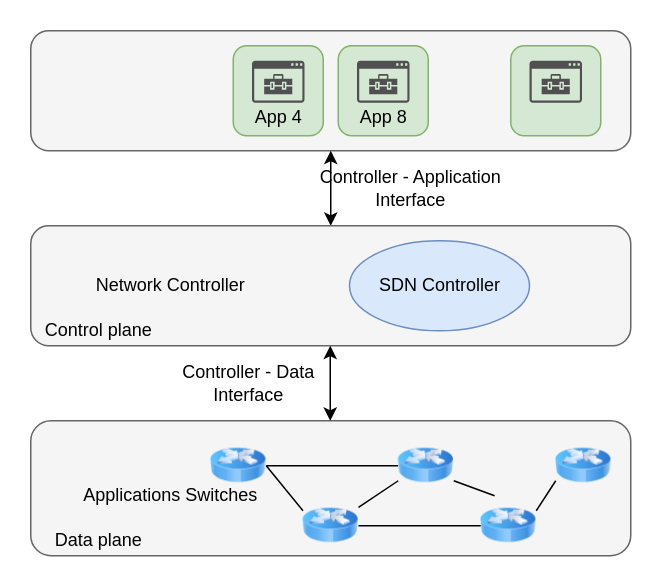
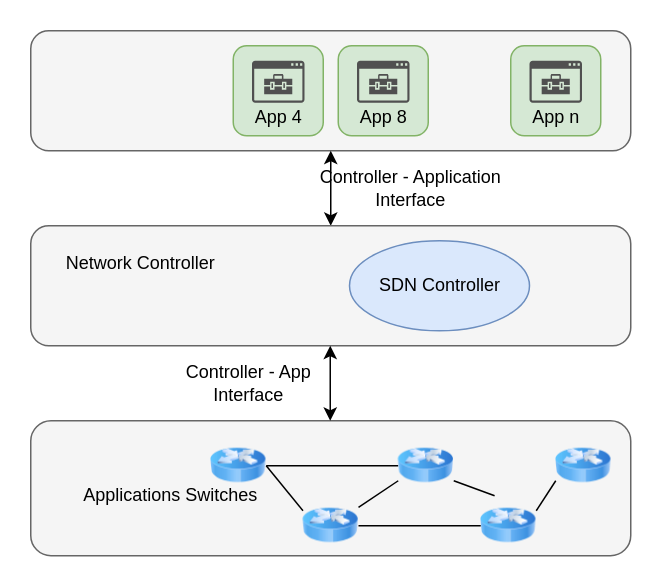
node "App n": added
node "Network Controller": moved (170, 286) -> (140, 263)
node "Control plane": removed
node "Controller - Data Interface": label "Controller - Data Interface" -> "Controller - App Interface"
node "Data plane": removed
